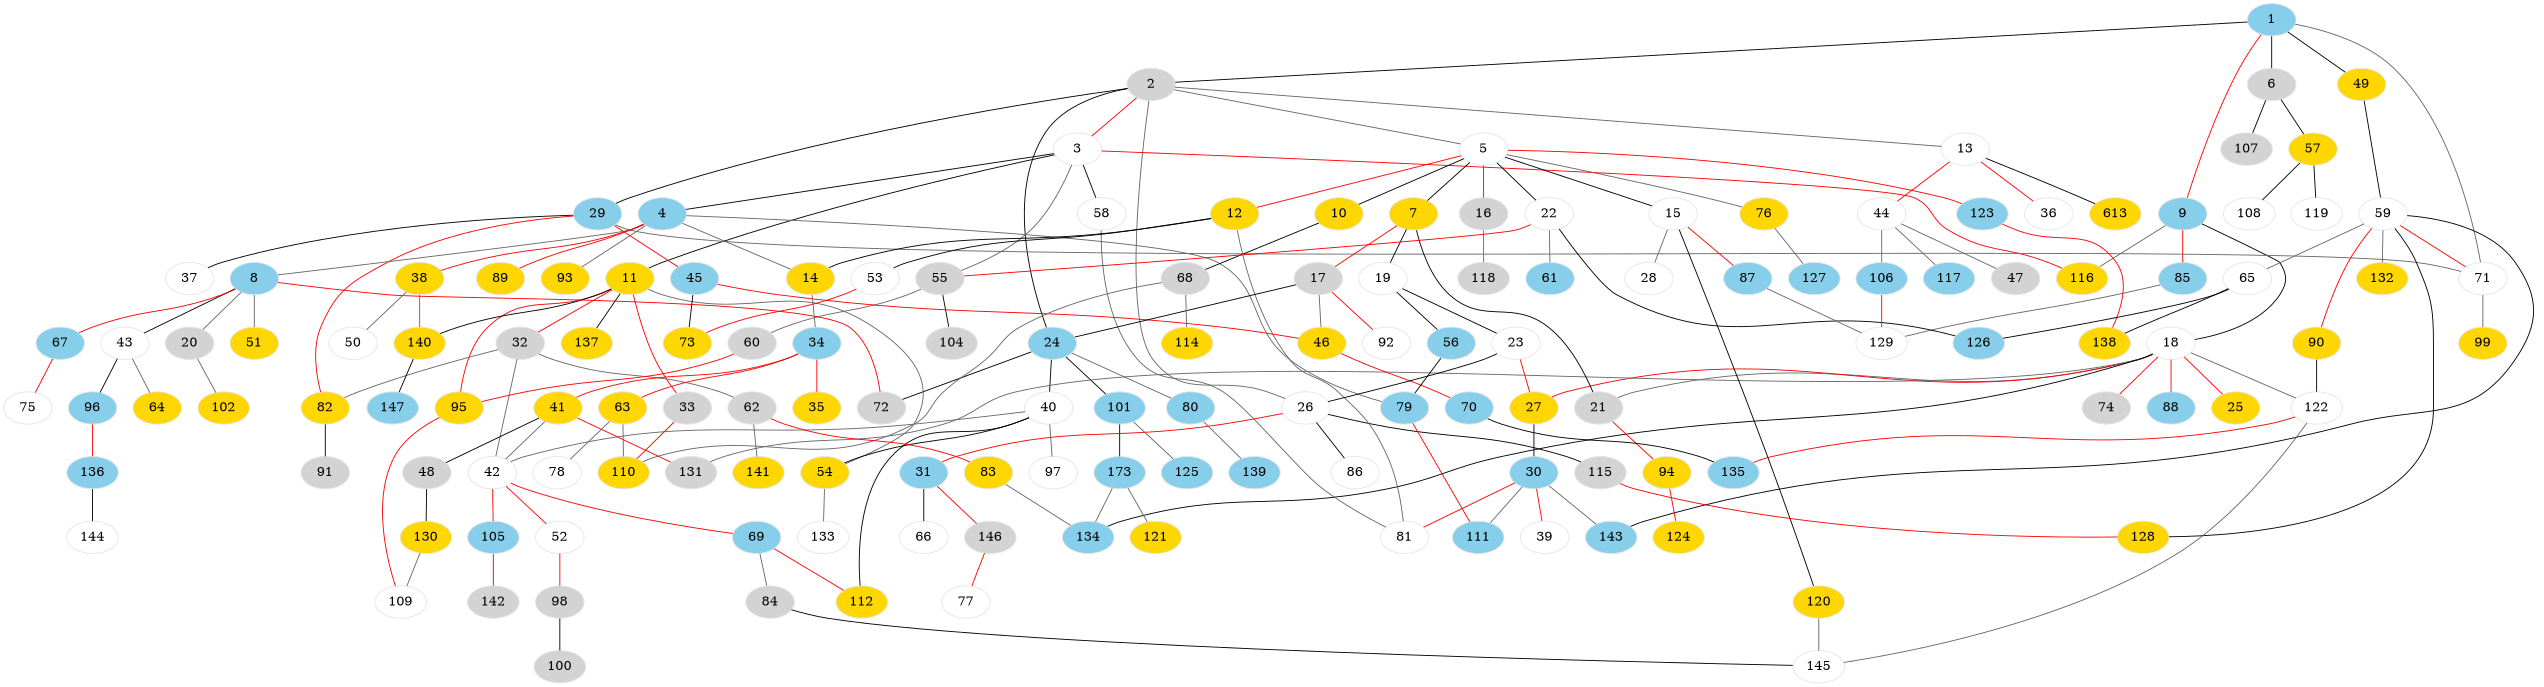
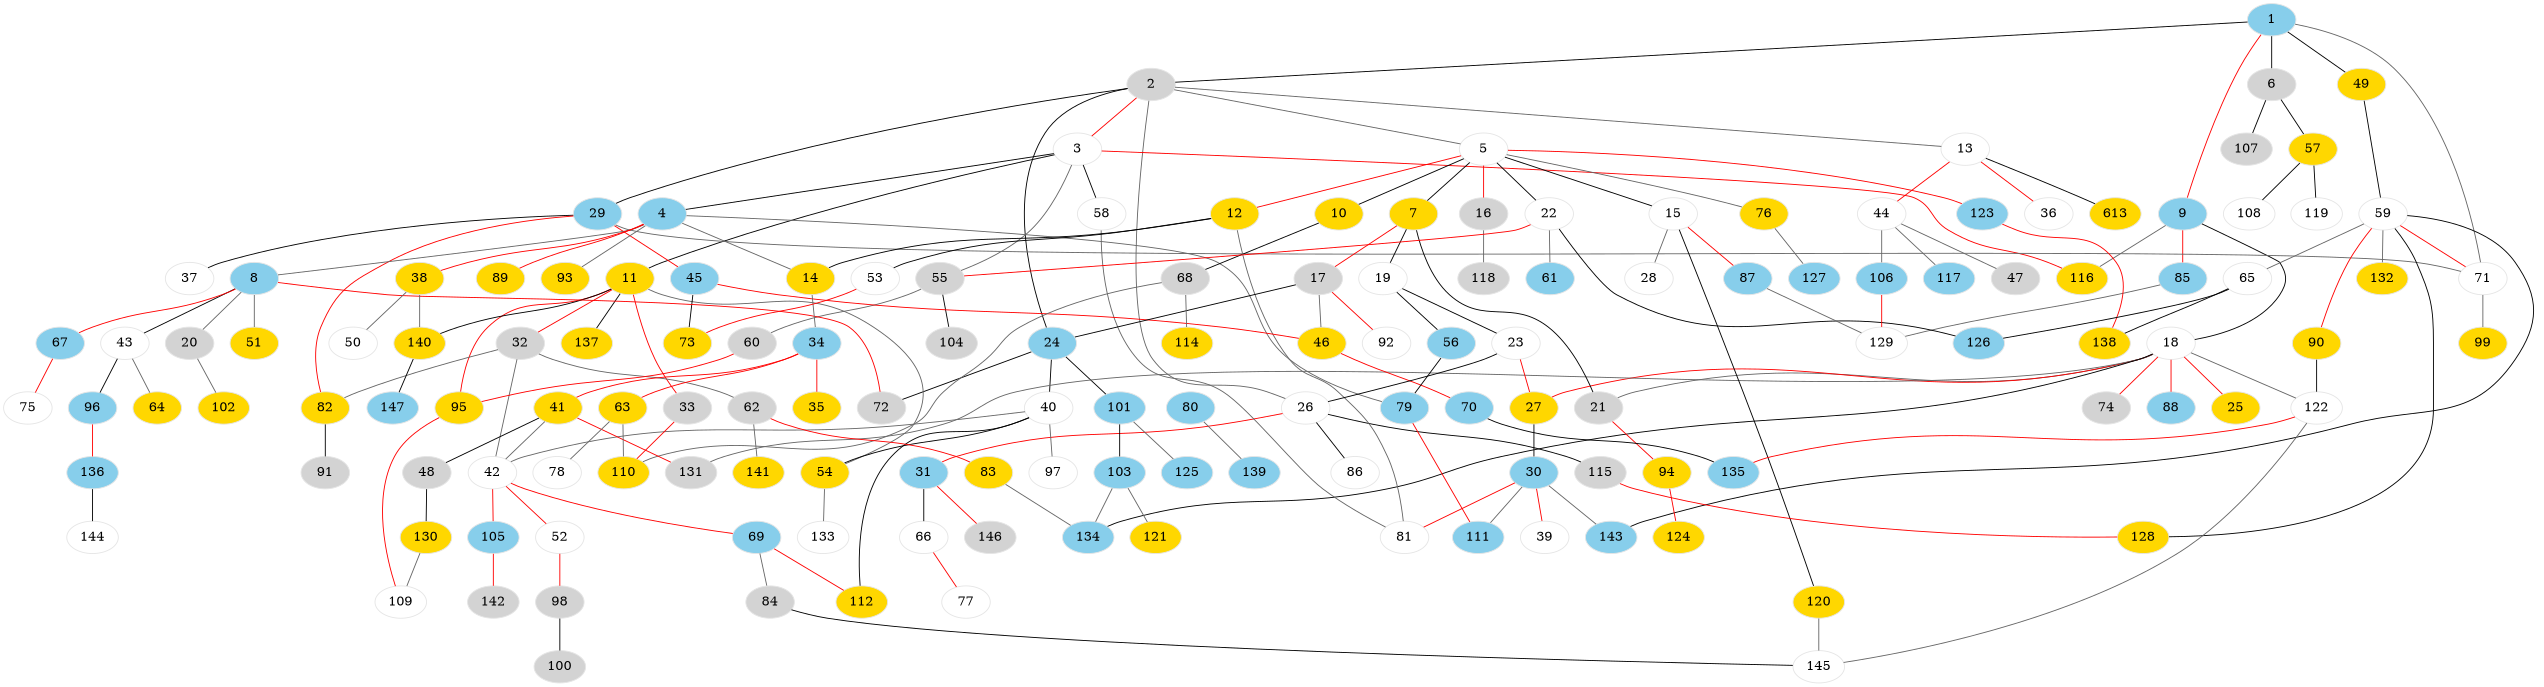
edge "24" -- "80": removed
node "173": label "173" -> "103"
edge "146" -- "77": now "66" -- "77"
